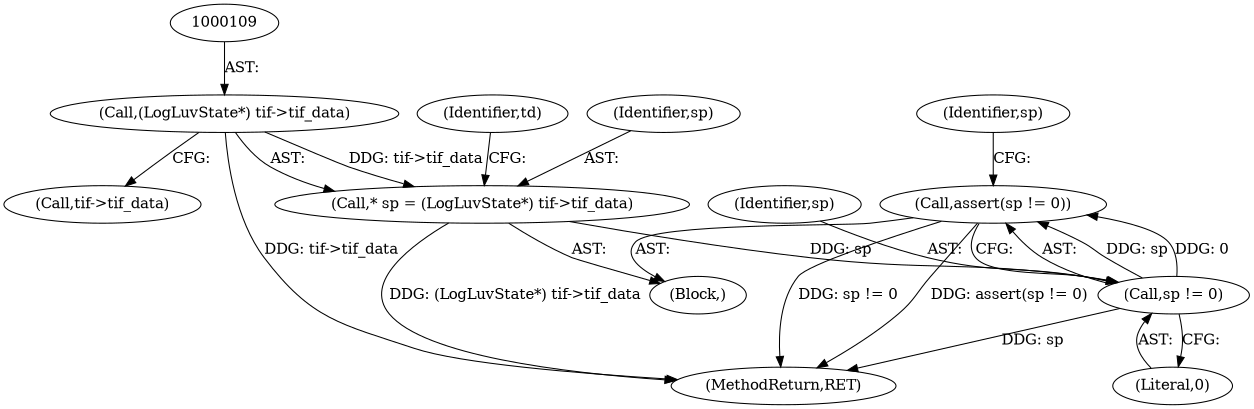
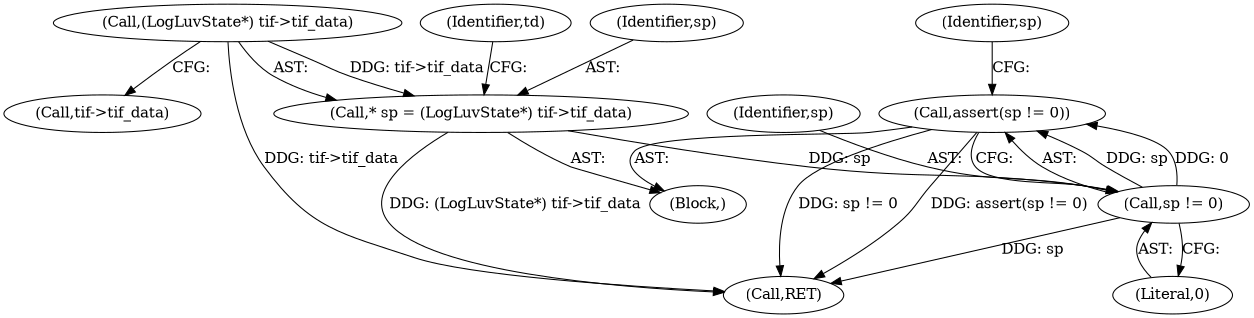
node "1000109": removed
node "(MethodReturn,RET)": label "(MethodReturn,RET)" -> "(Call,RET)"
